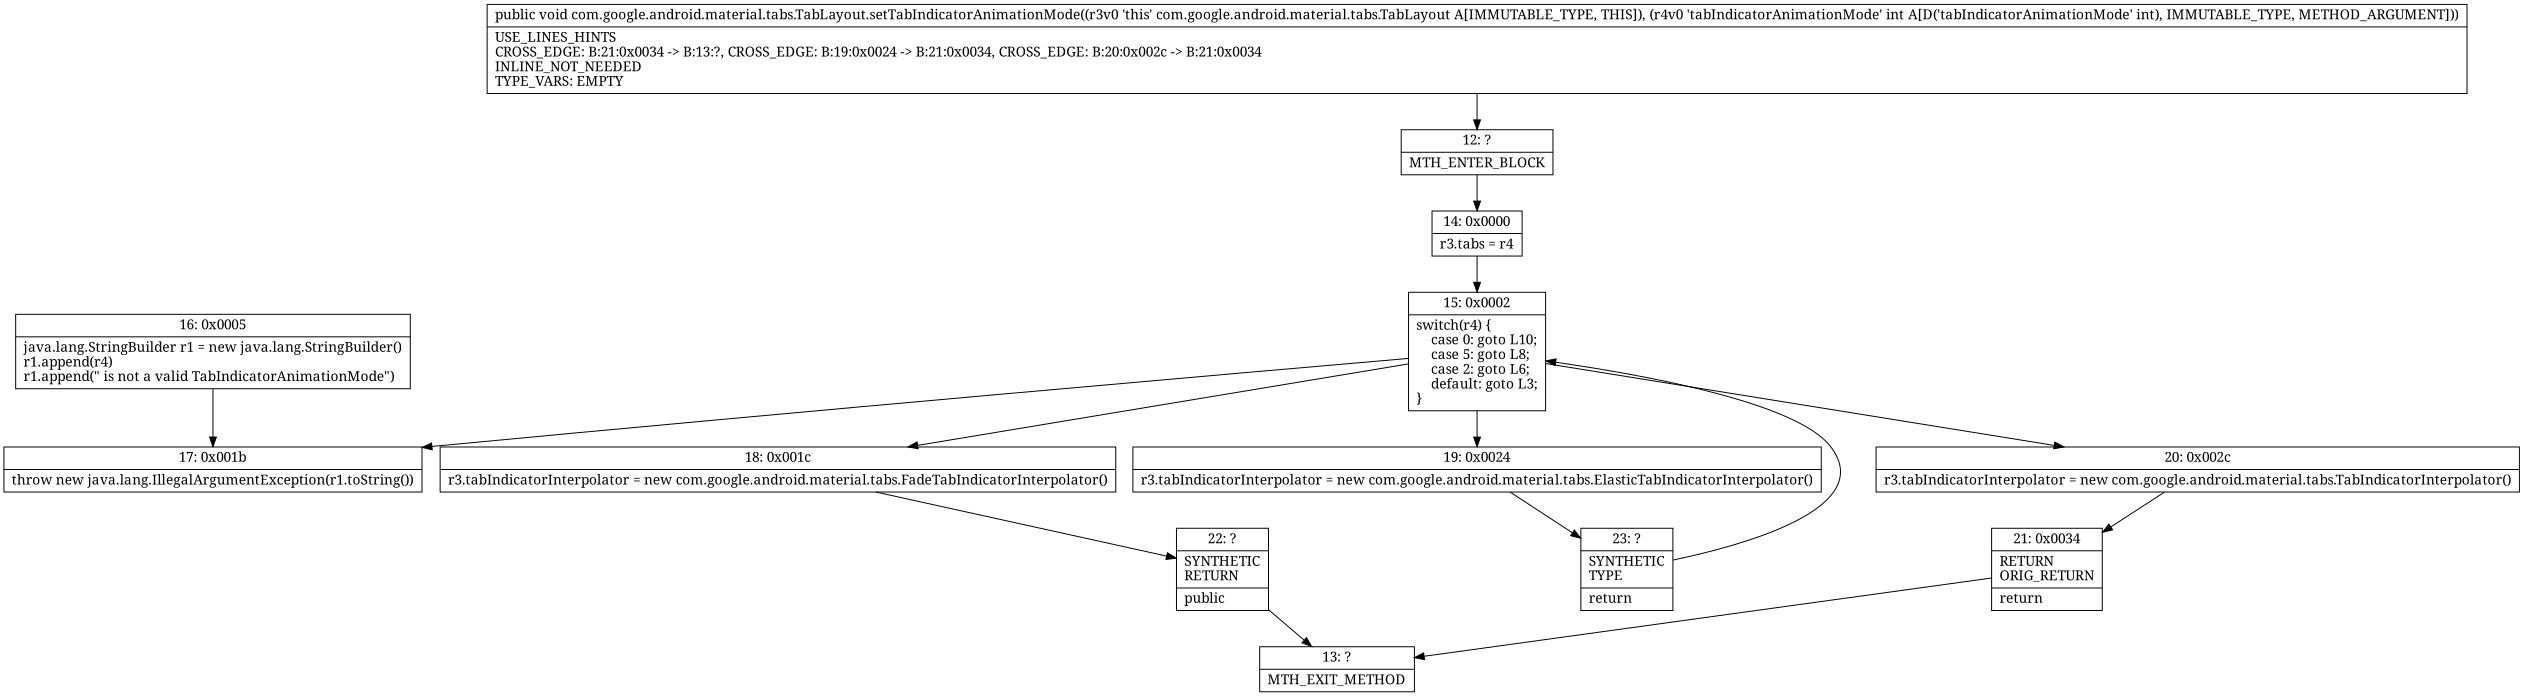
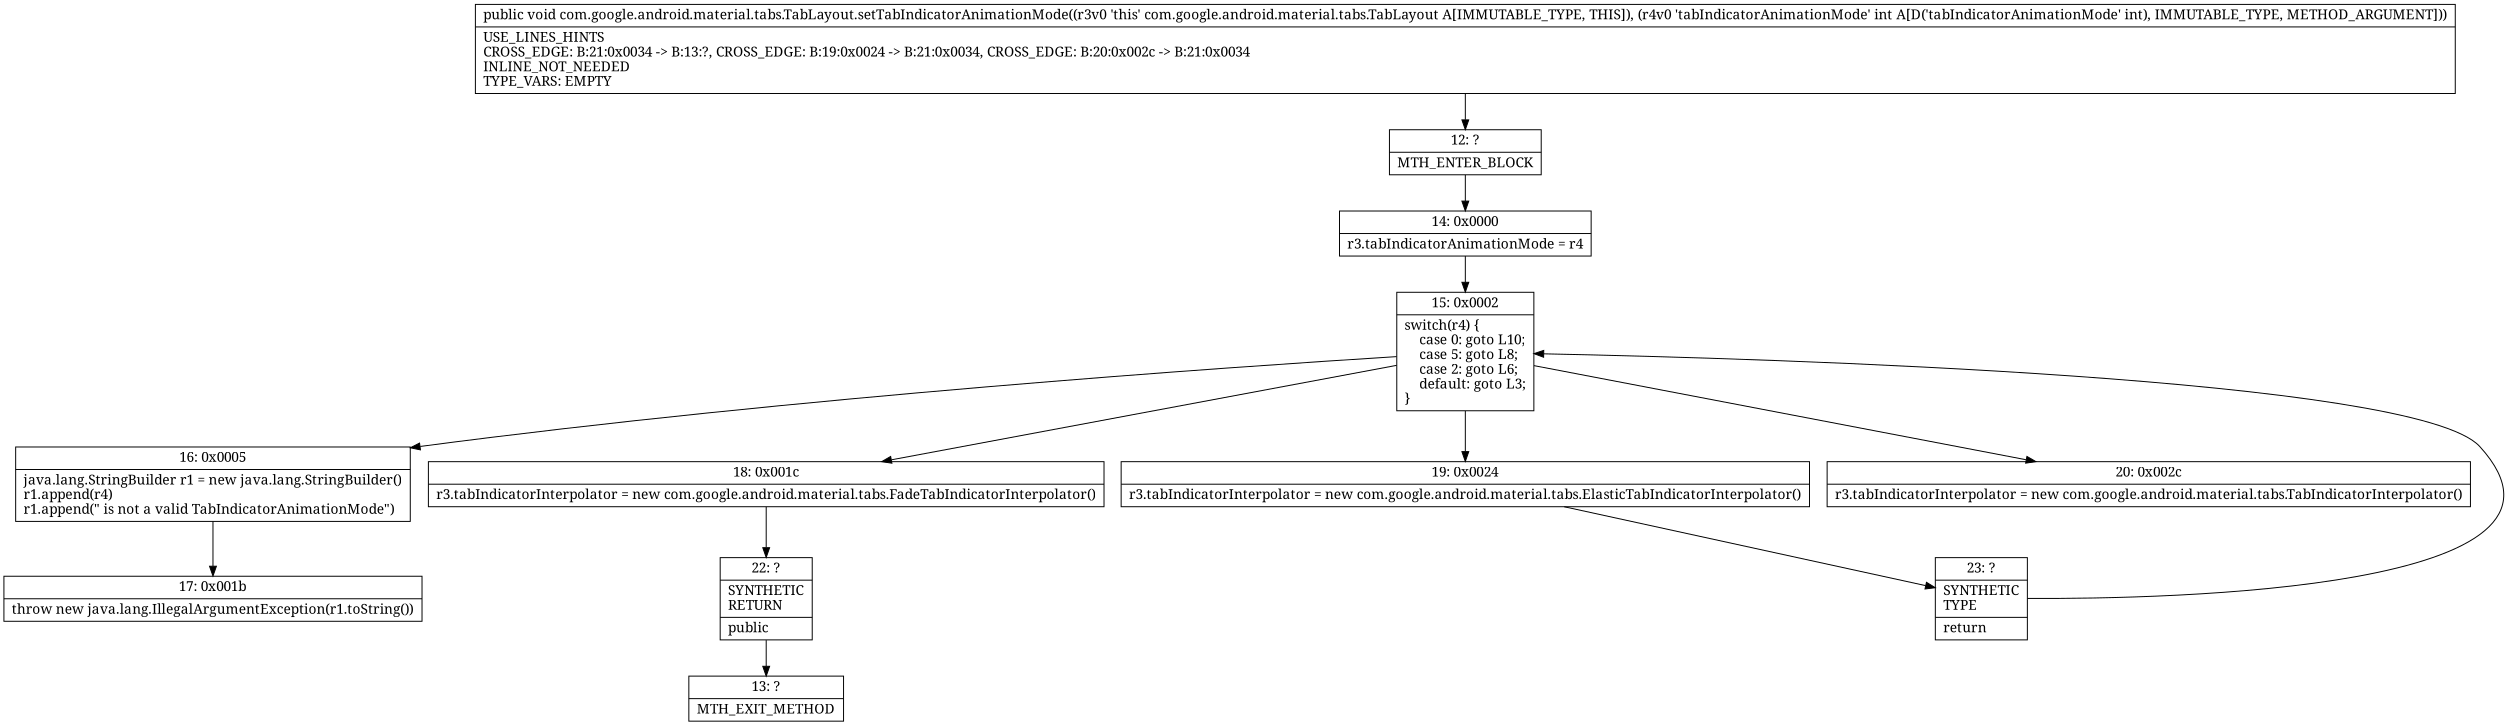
node "14: 0x0000": text "r3.tabs = r4" -> "r3.tabIndicatorAnimationMode = r4"
edge "15: 0x0002" -> "17: 0x001b": now "15: 0x0002" -> "16: 0x0005"
node "21: 0x0034": removed
